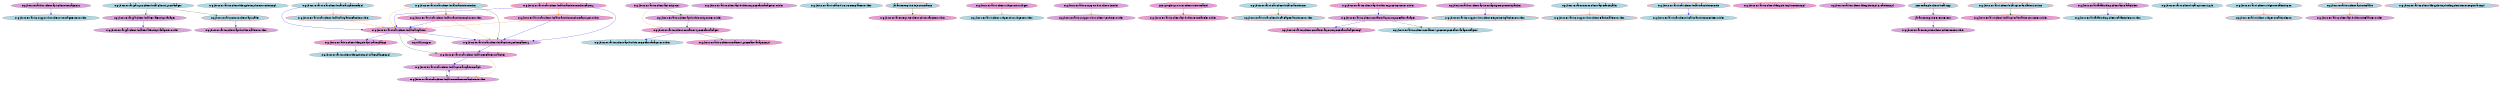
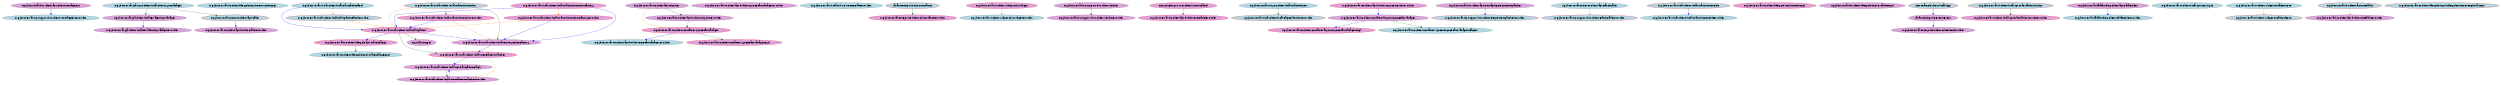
node "org.jboss.errai.ui.nav.client.local.TransitionTo": label "org.jboss.errai.ui.nav.client.local.TransitionTo" -> "org.jboss.errai.ui.sync.client.local.TransitionTo"
edge "org.jboss.errai.ioc.support.bus.client.Sender" -> "org.jboss.errai.ioc.support.bus.client.SenderProvider": color darkorange -> darkgreen
